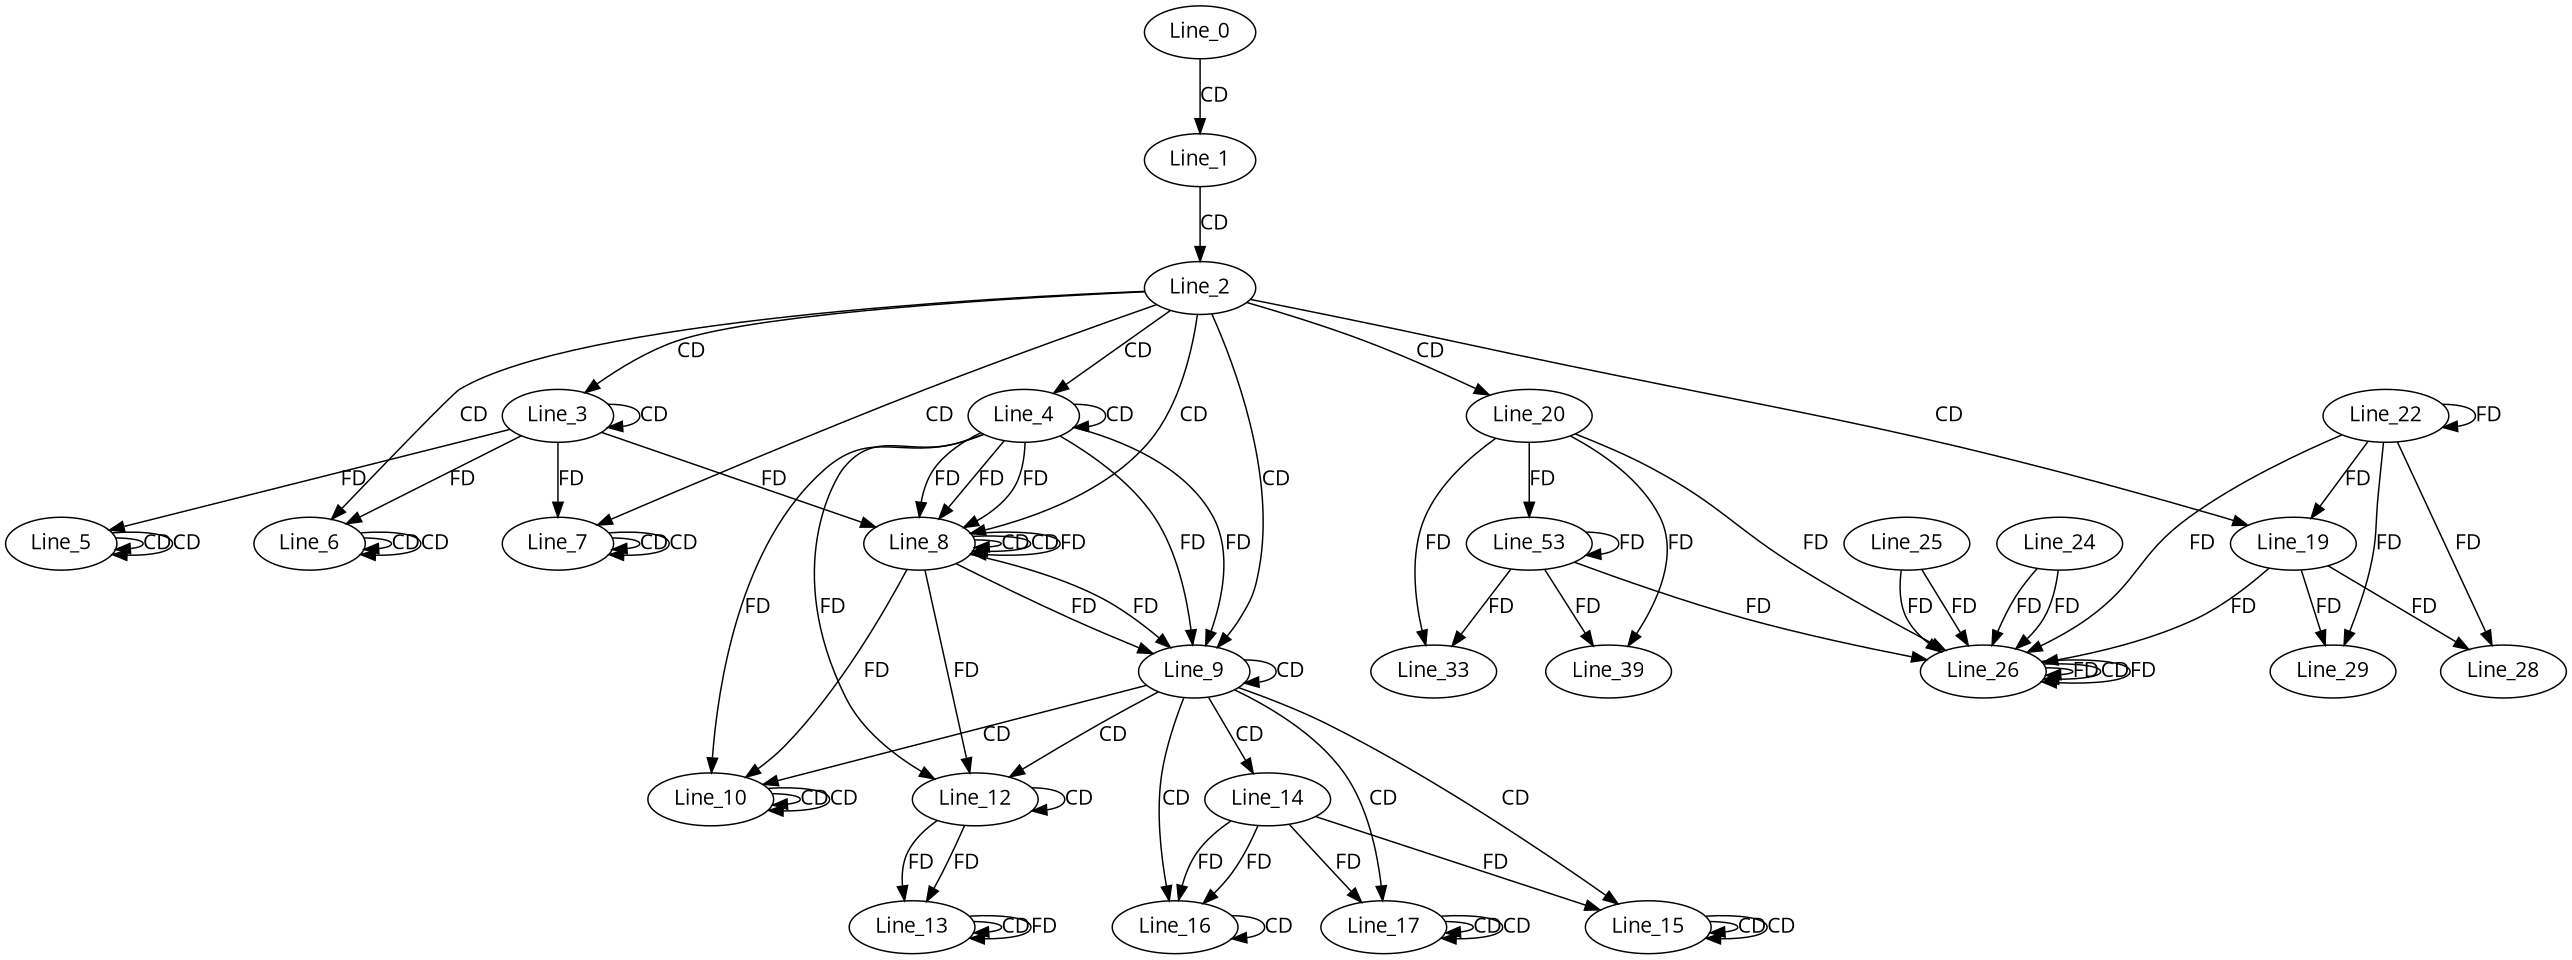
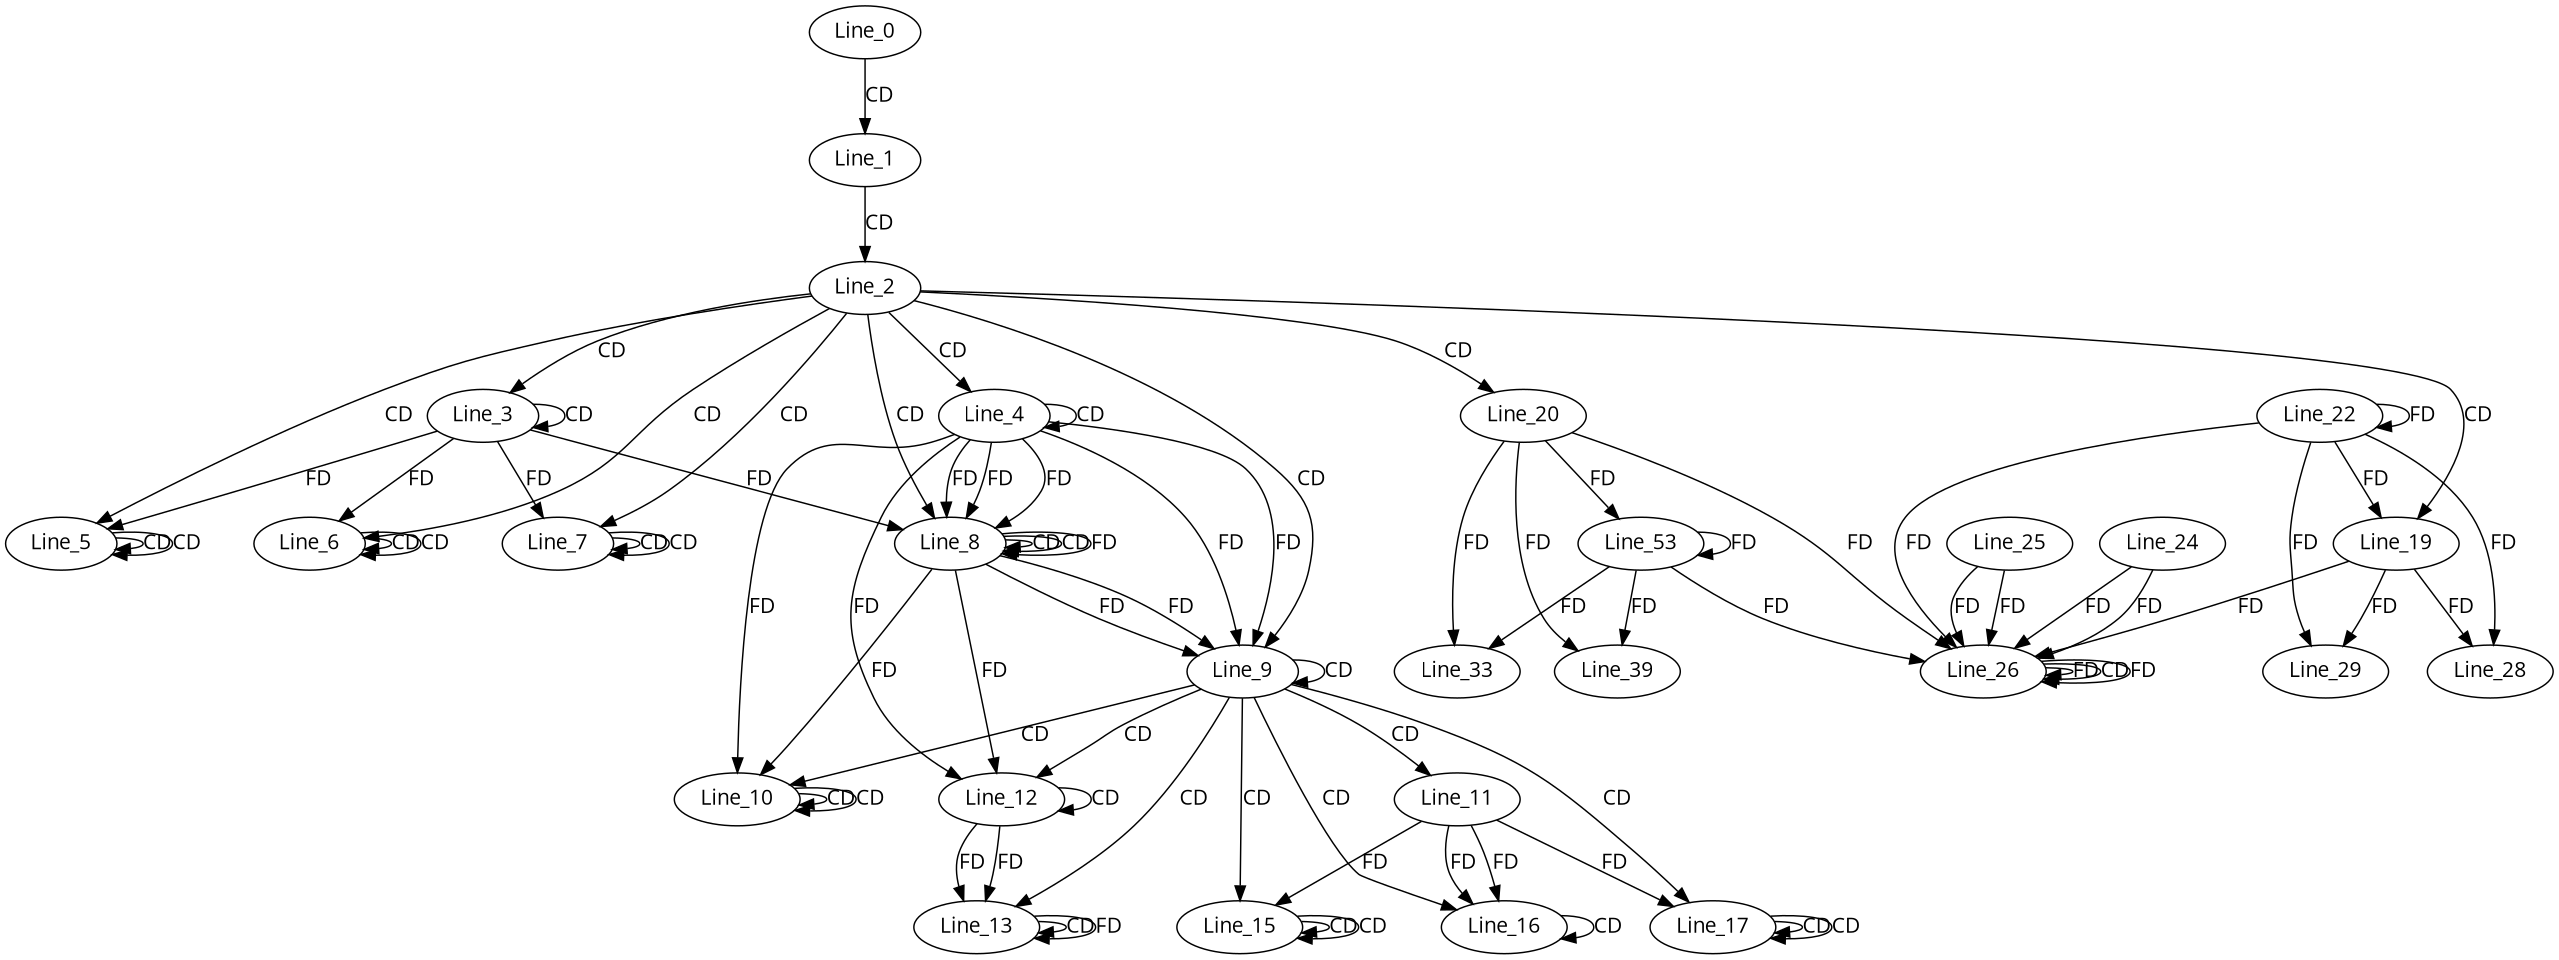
edge "Line_2" -> "Line_5": added, label "CD"
node "Line_14": label "Line_14" -> "Line_11"
edge "Line_9" -> "Line_13": added, label "CD"
